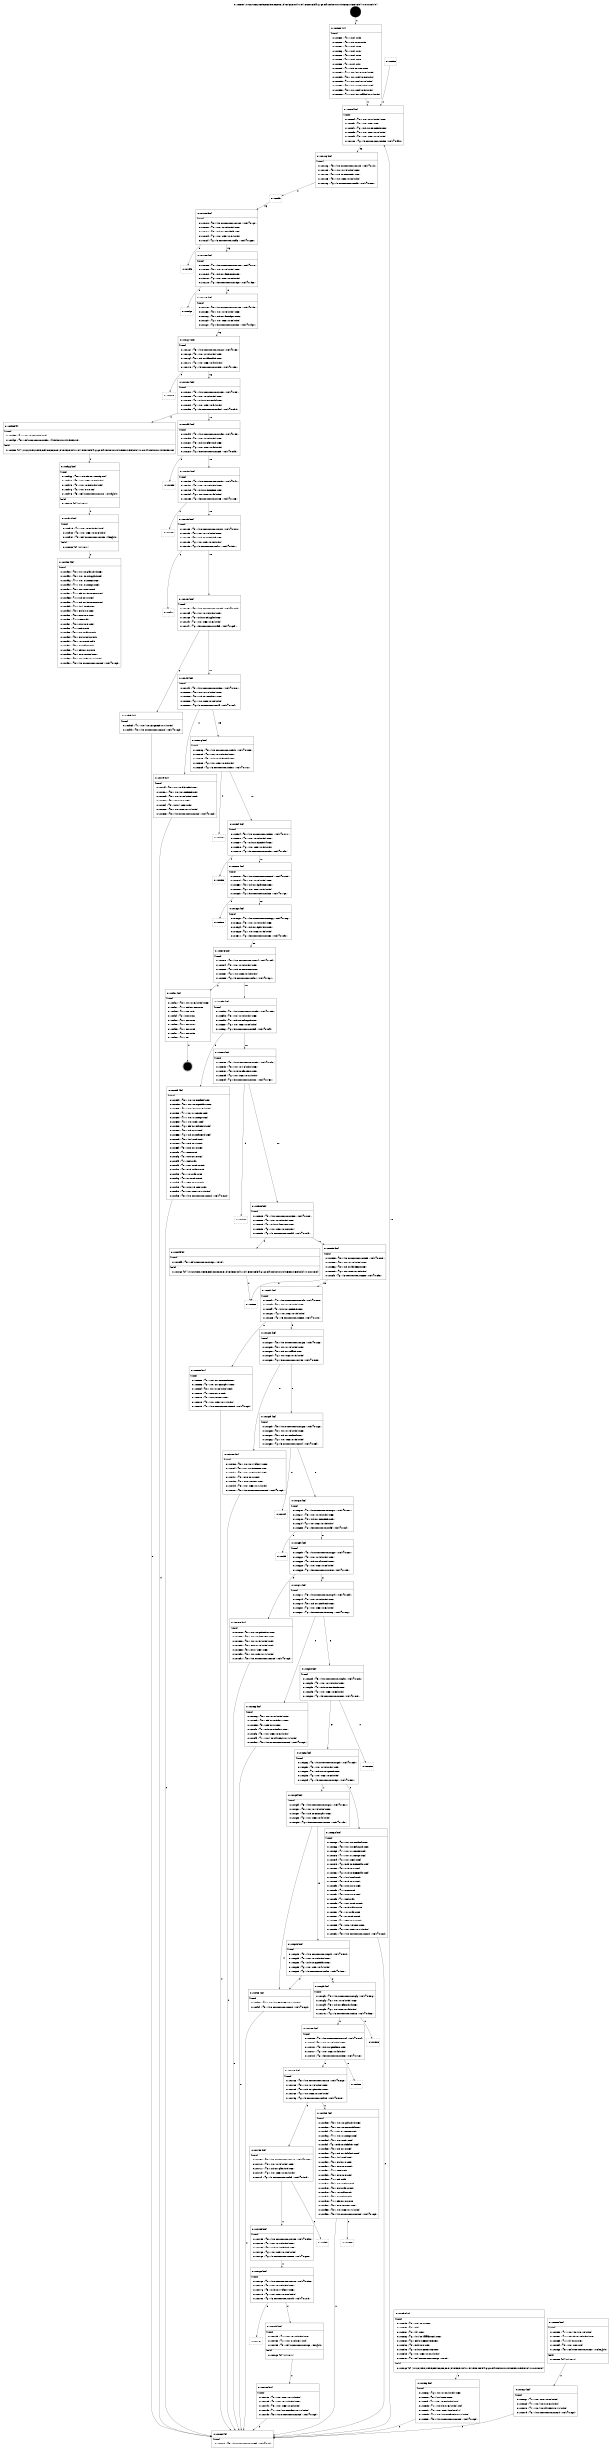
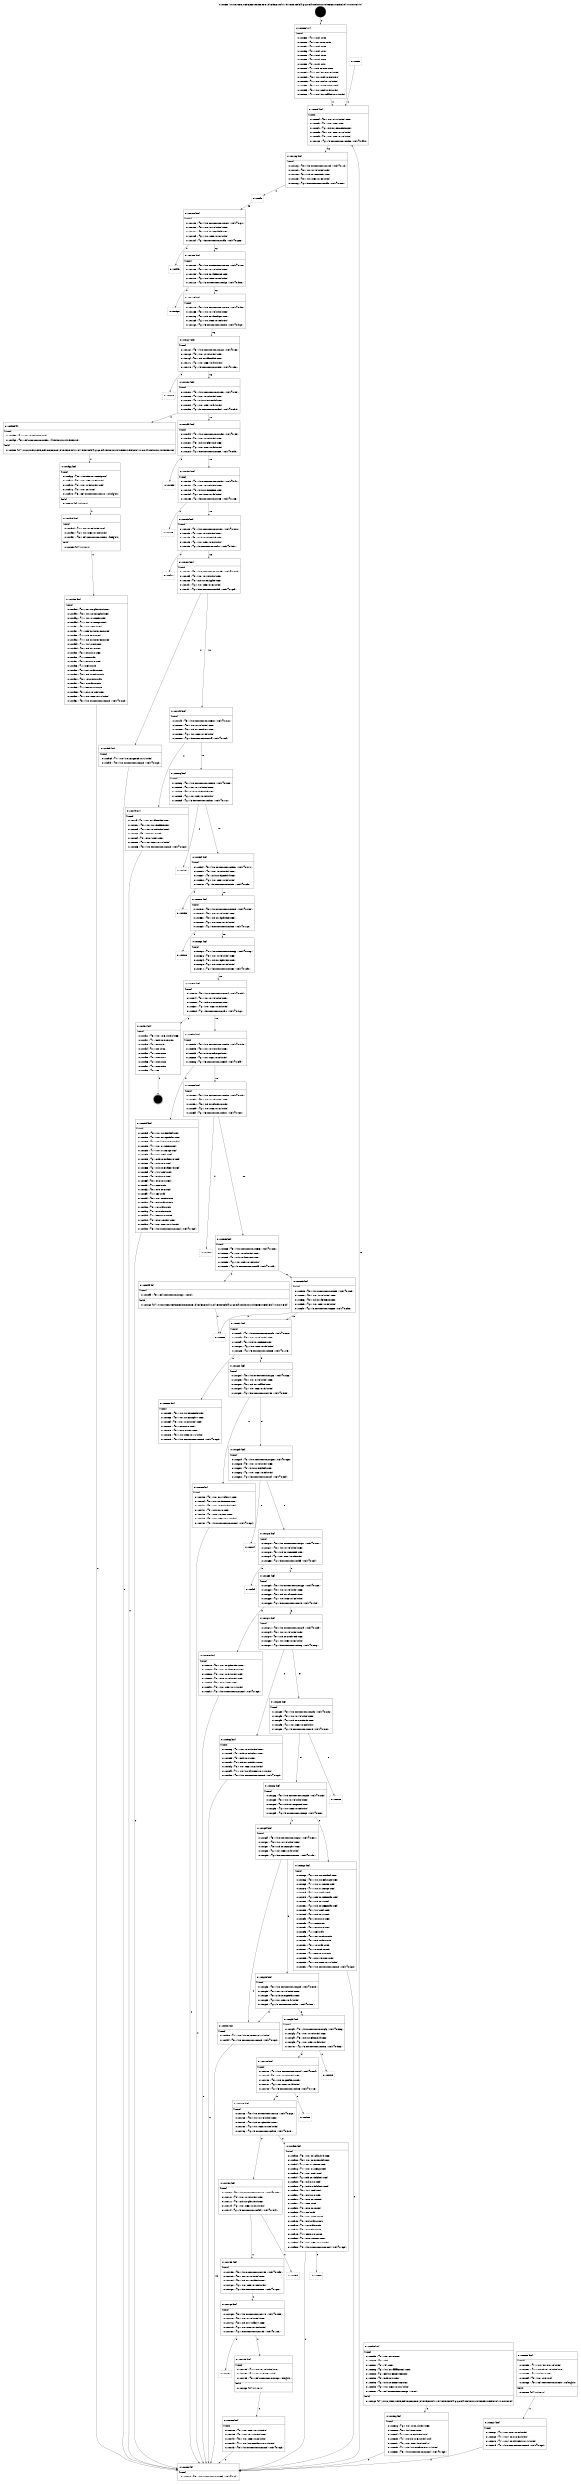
edge "0x401435 [25]" -> "0x40144e [25]": label " 8" -> " 16"
edge "0x40198c [93]" -> "0x40202d [5]": added, label "1"
edge "0x401f18 [12]" -> "0x40202d [5]": label " 1" -> " 12"
